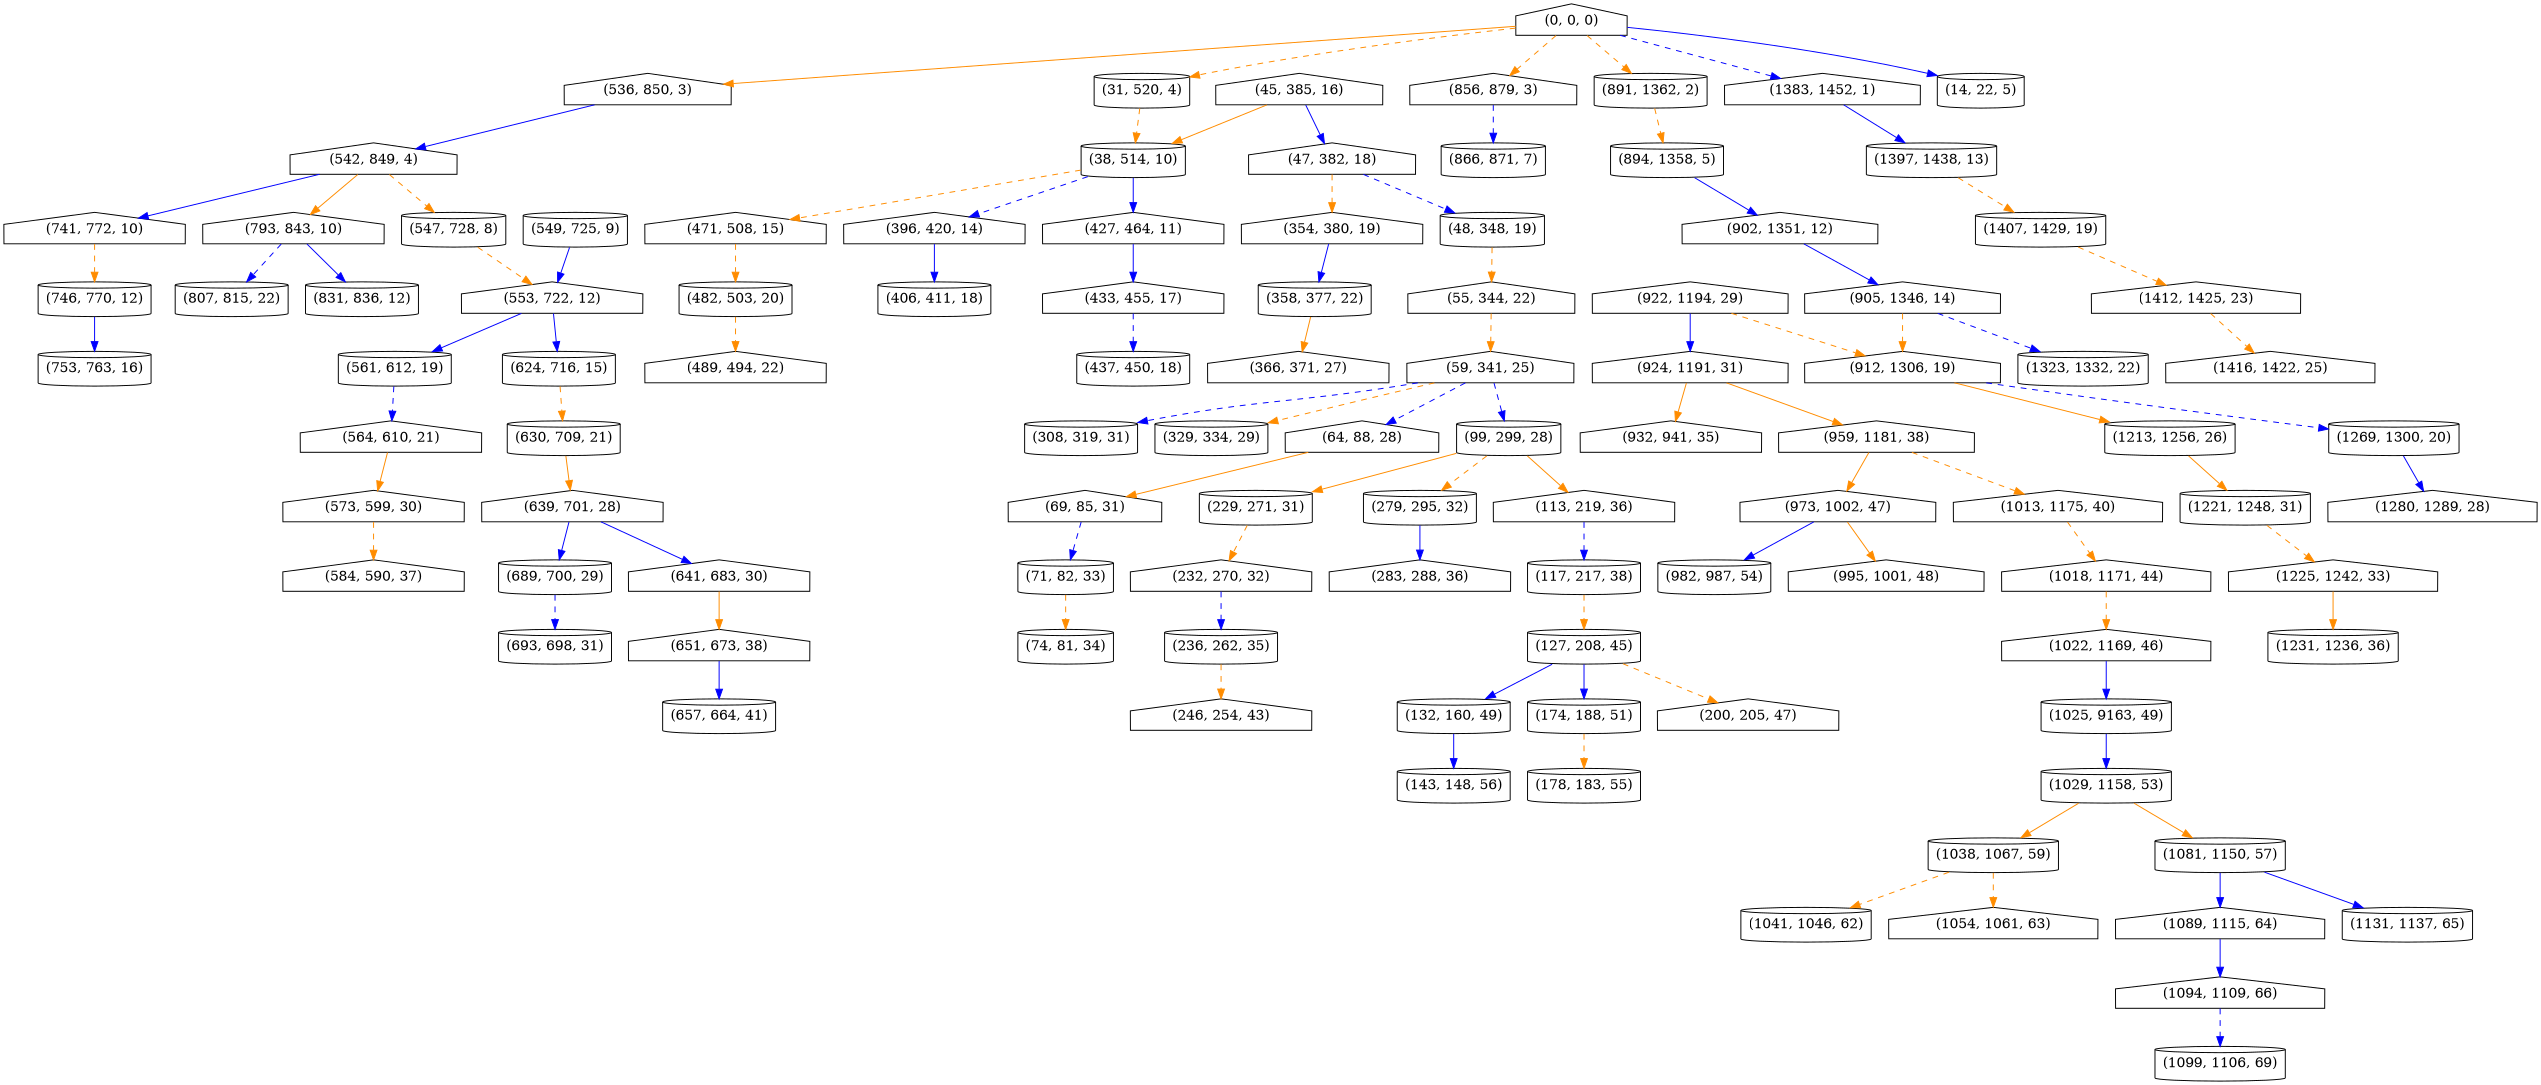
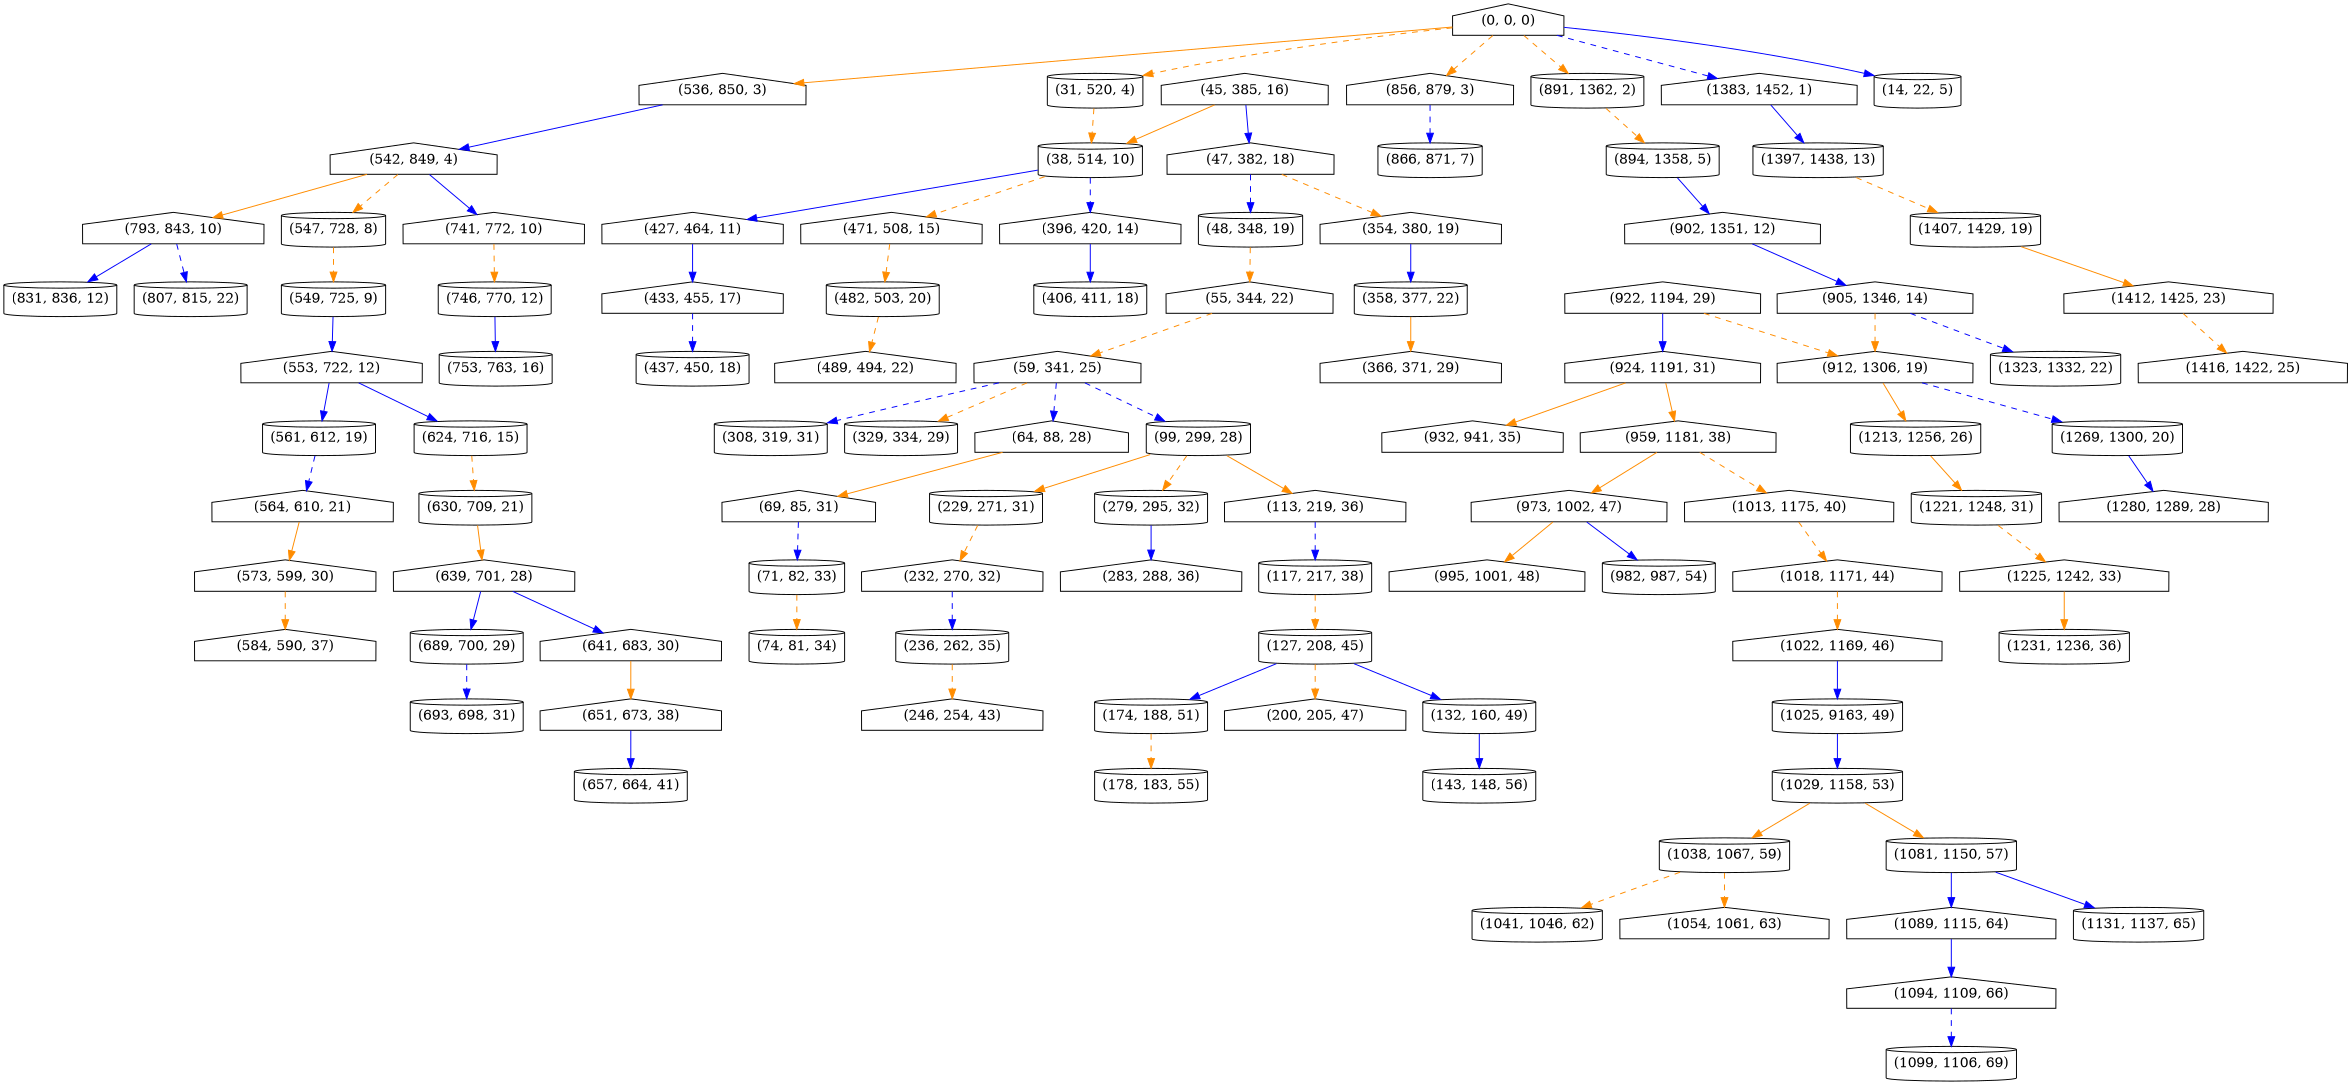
edge "(547, 728, 8)" -> "(553, 722, 12)": now "(547, 728, 8)" -> "(549, 725, 9)"
edge "(1407, 1429, 19)" -> "(1412, 1425, 23)": style dashed -> solid
node "(366, 371, 27)": label "(366, 371, 27)" -> "(366, 371, 29)"
